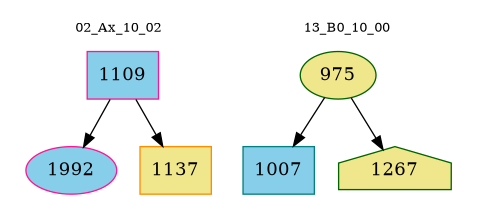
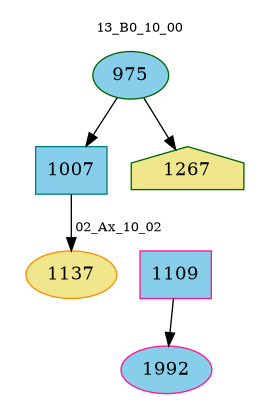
node "975": fillcolor khaki -> skyblue
edge "1109" -> "1137": now "1007" -> "1137"
node "1137": shape box -> ellipse
